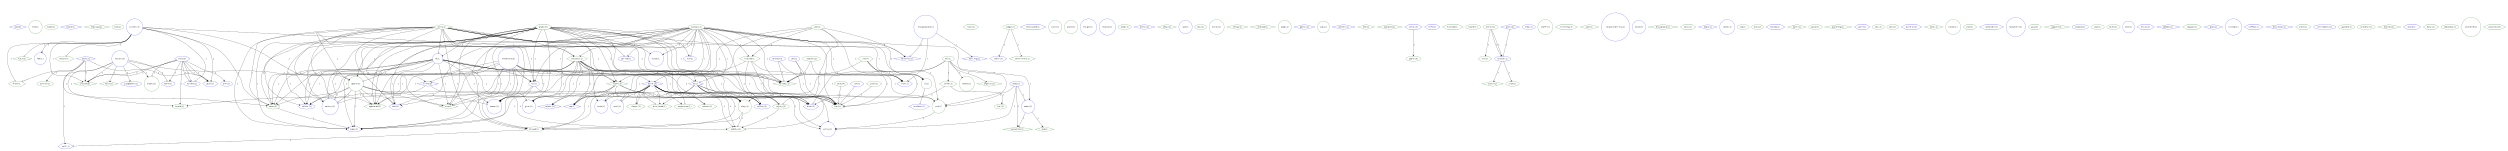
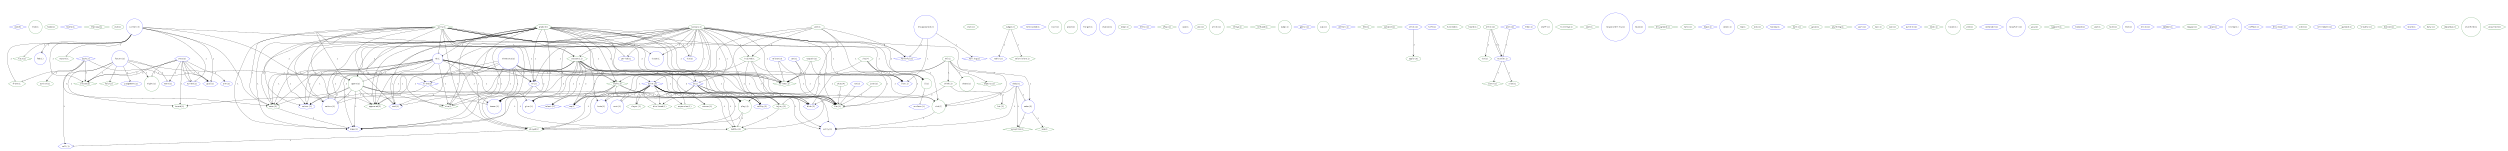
edge "season(11)" -> "cup(1)": reversed
